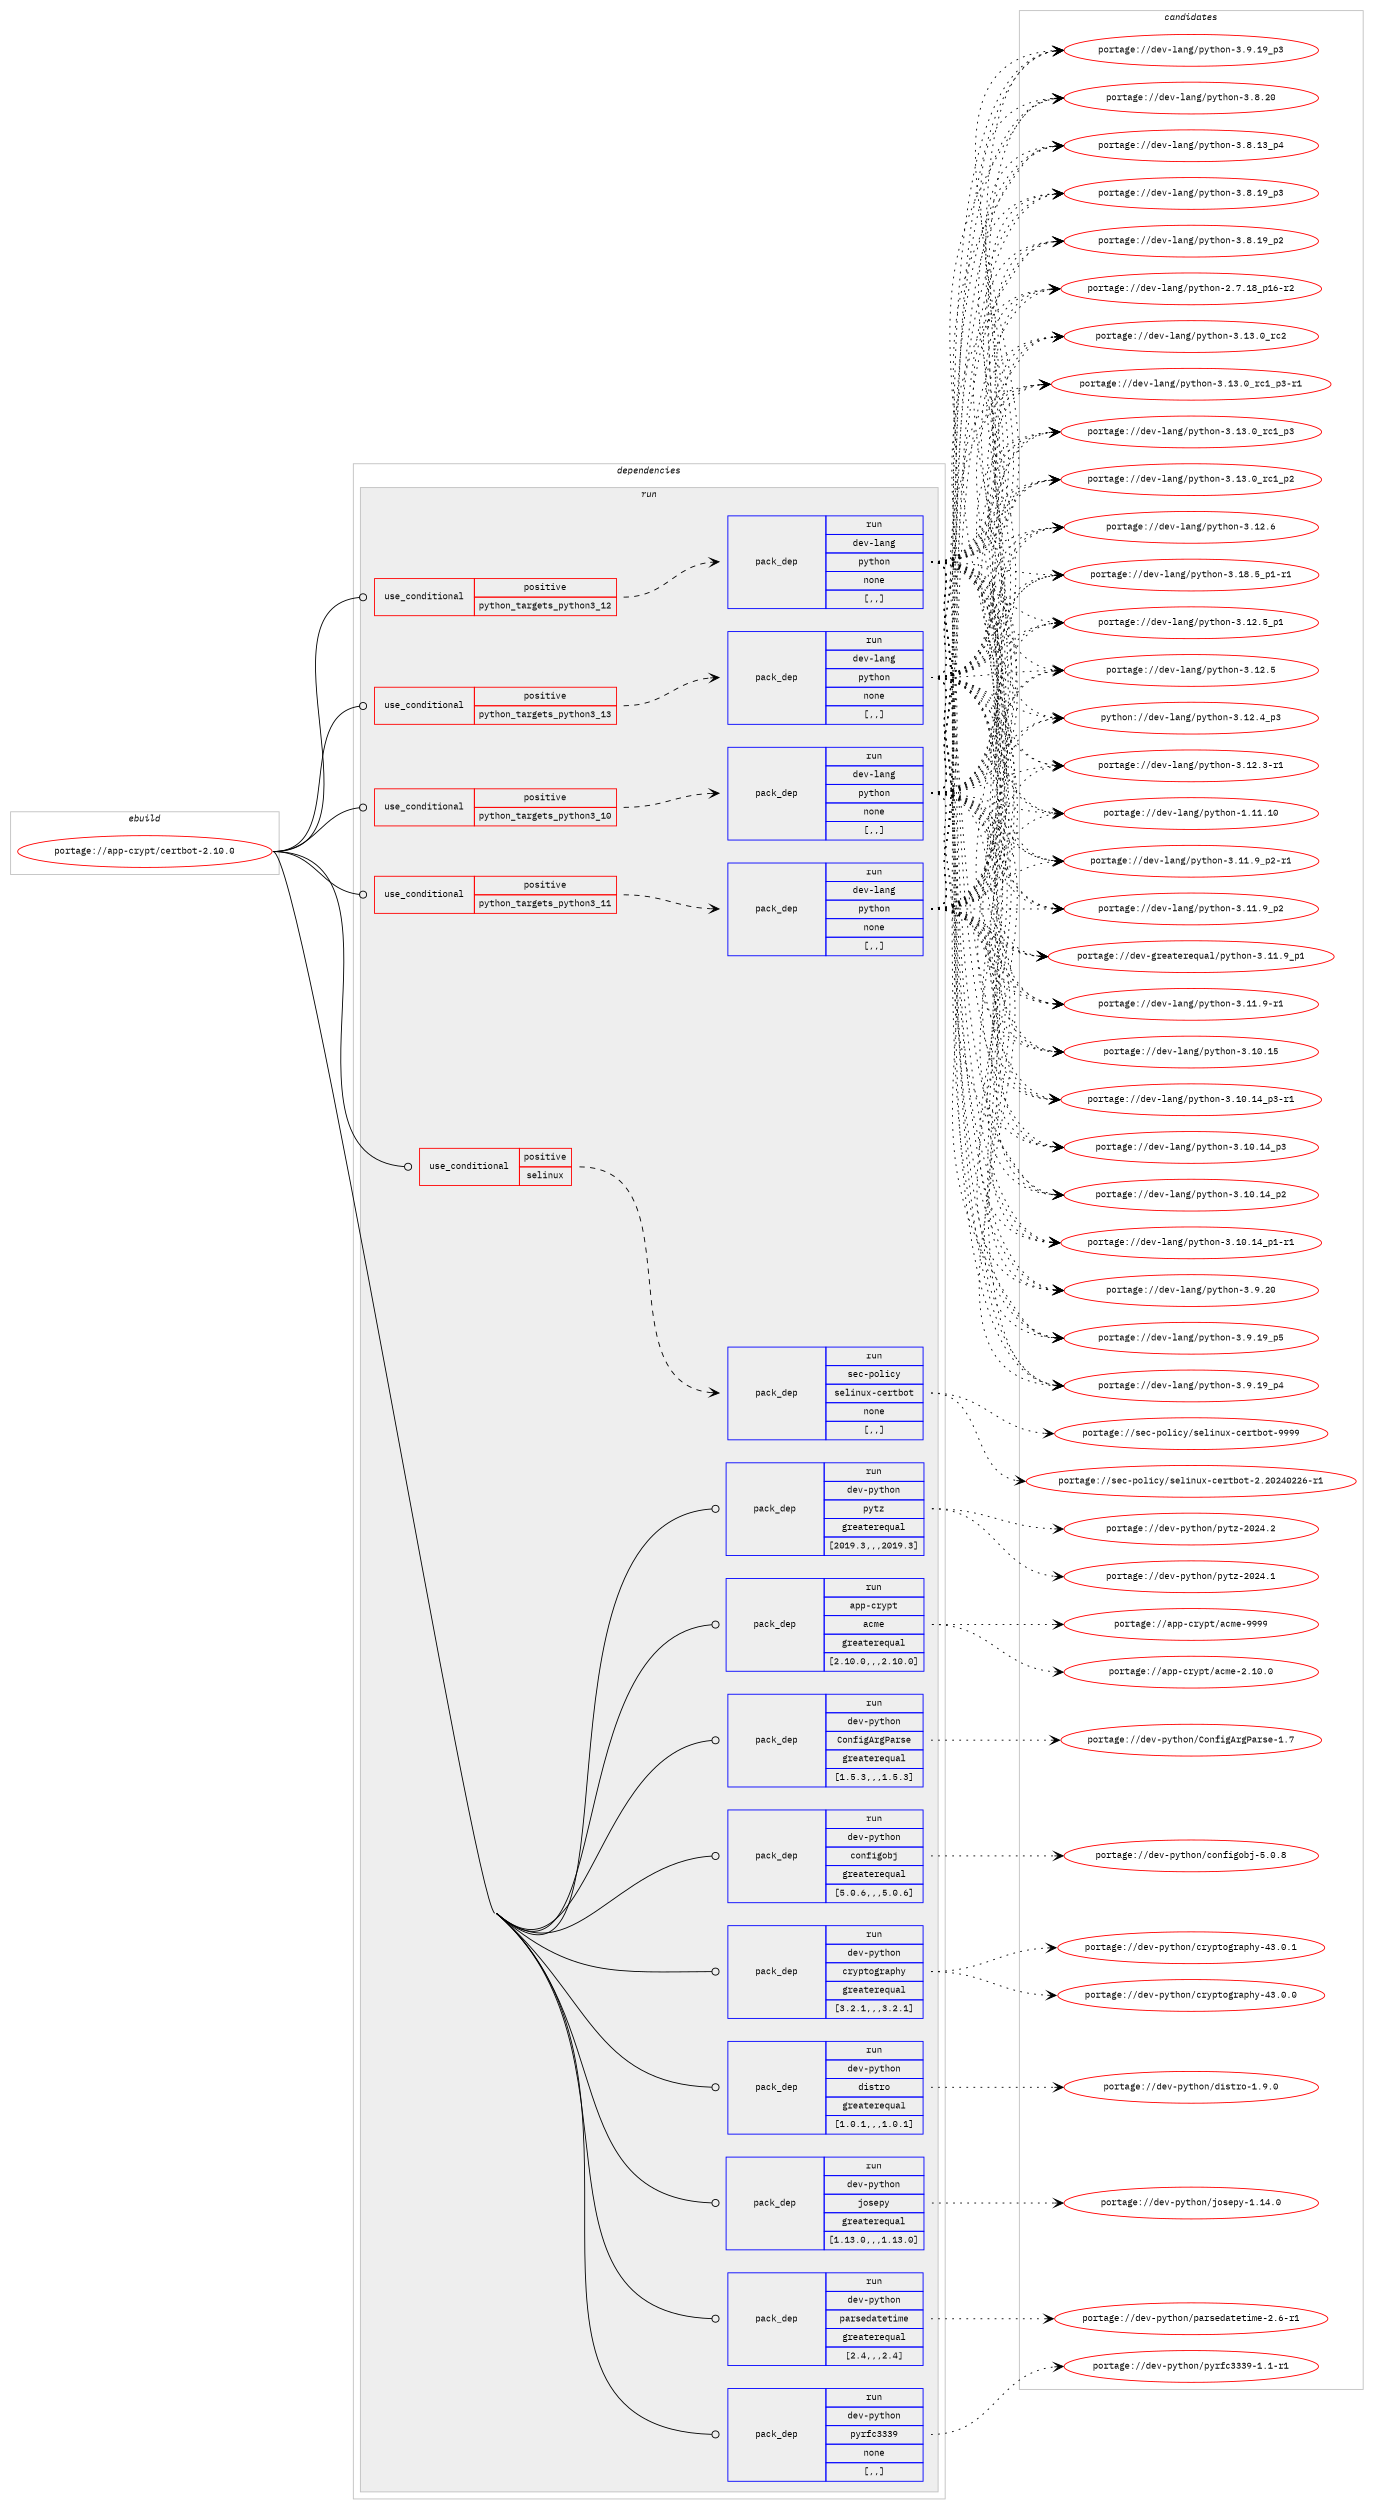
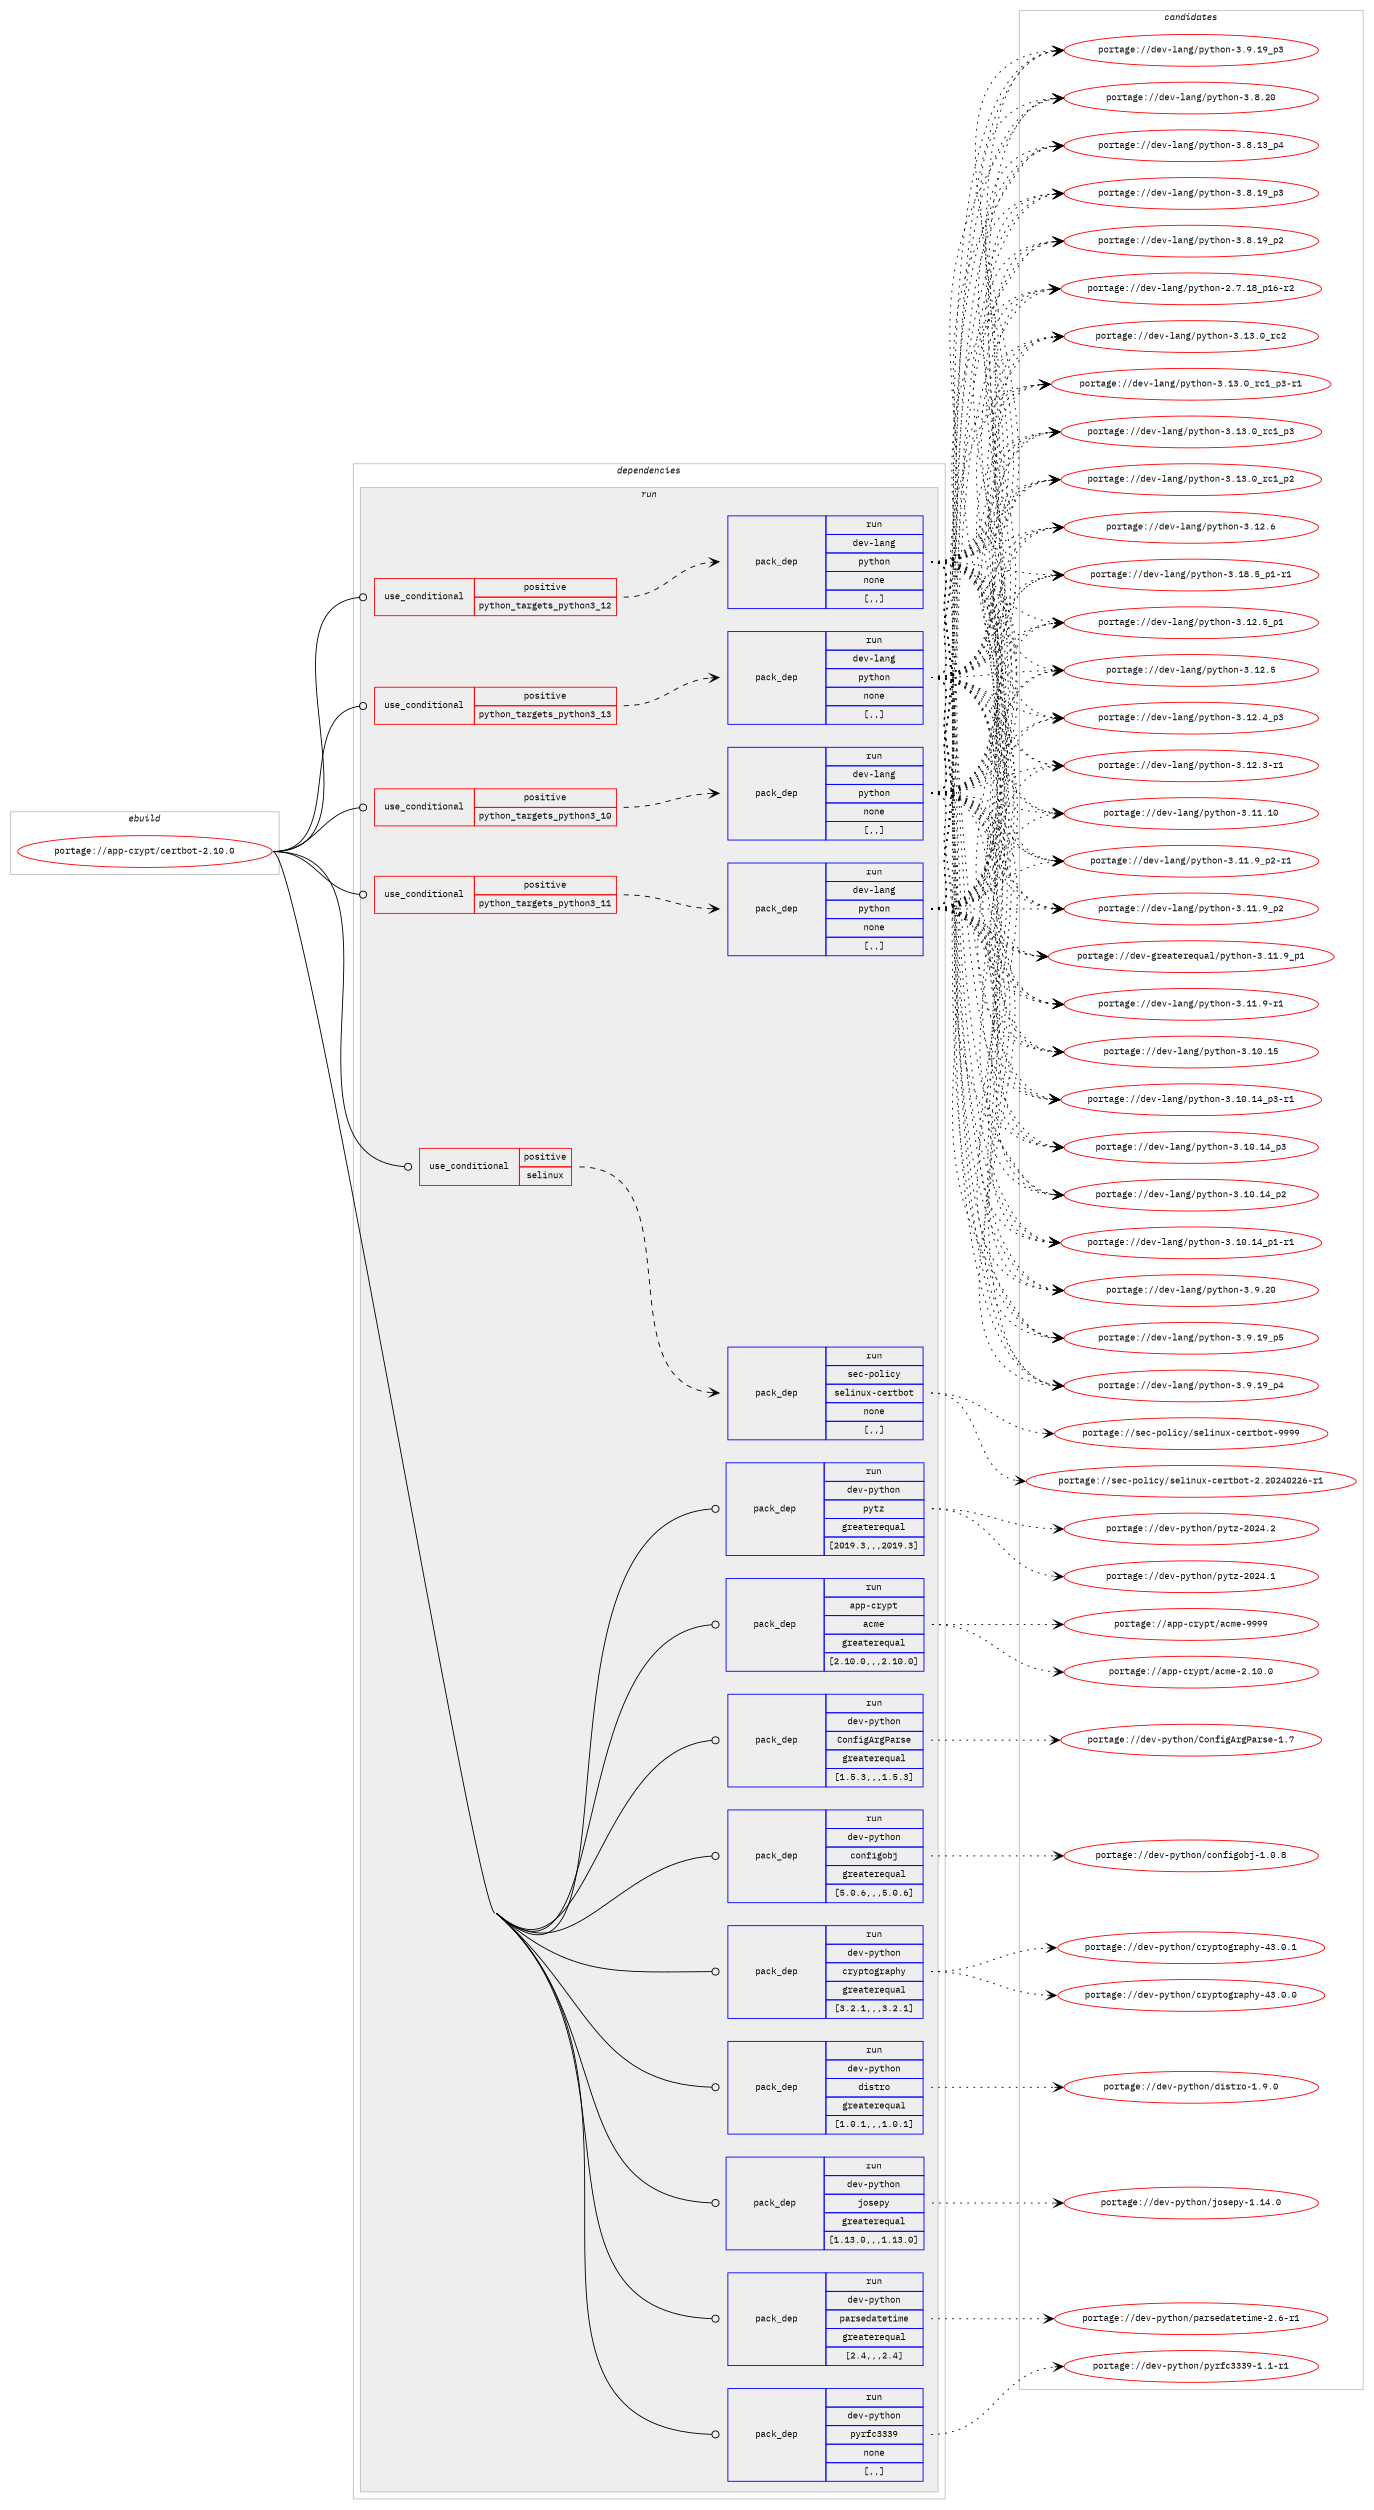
node "python://dev-lang/python-3.12.4_p3": label "python://dev-lang/python-3.12.4_p3" -> "portage://dev-lang/python-3.12.4_p3"
node "portage://dev-lang/python-1.11.10": label "portage://dev-lang/python-1.11.10" -> "portage://dev-lang/python-3.11.10"
node "portage://dev-python/configobj-5.0.8": label "portage://dev-python/configobj-5.0.8" -> "portage://dev-python/configobj-1.0.8"
